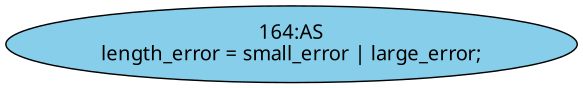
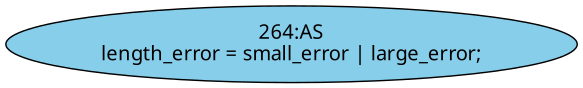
node "164:AS length_error = small_error | large_error;": label "164:AS length_error = small_error | large_error;" -> "264:AS length_error = small_error | large_error;"
